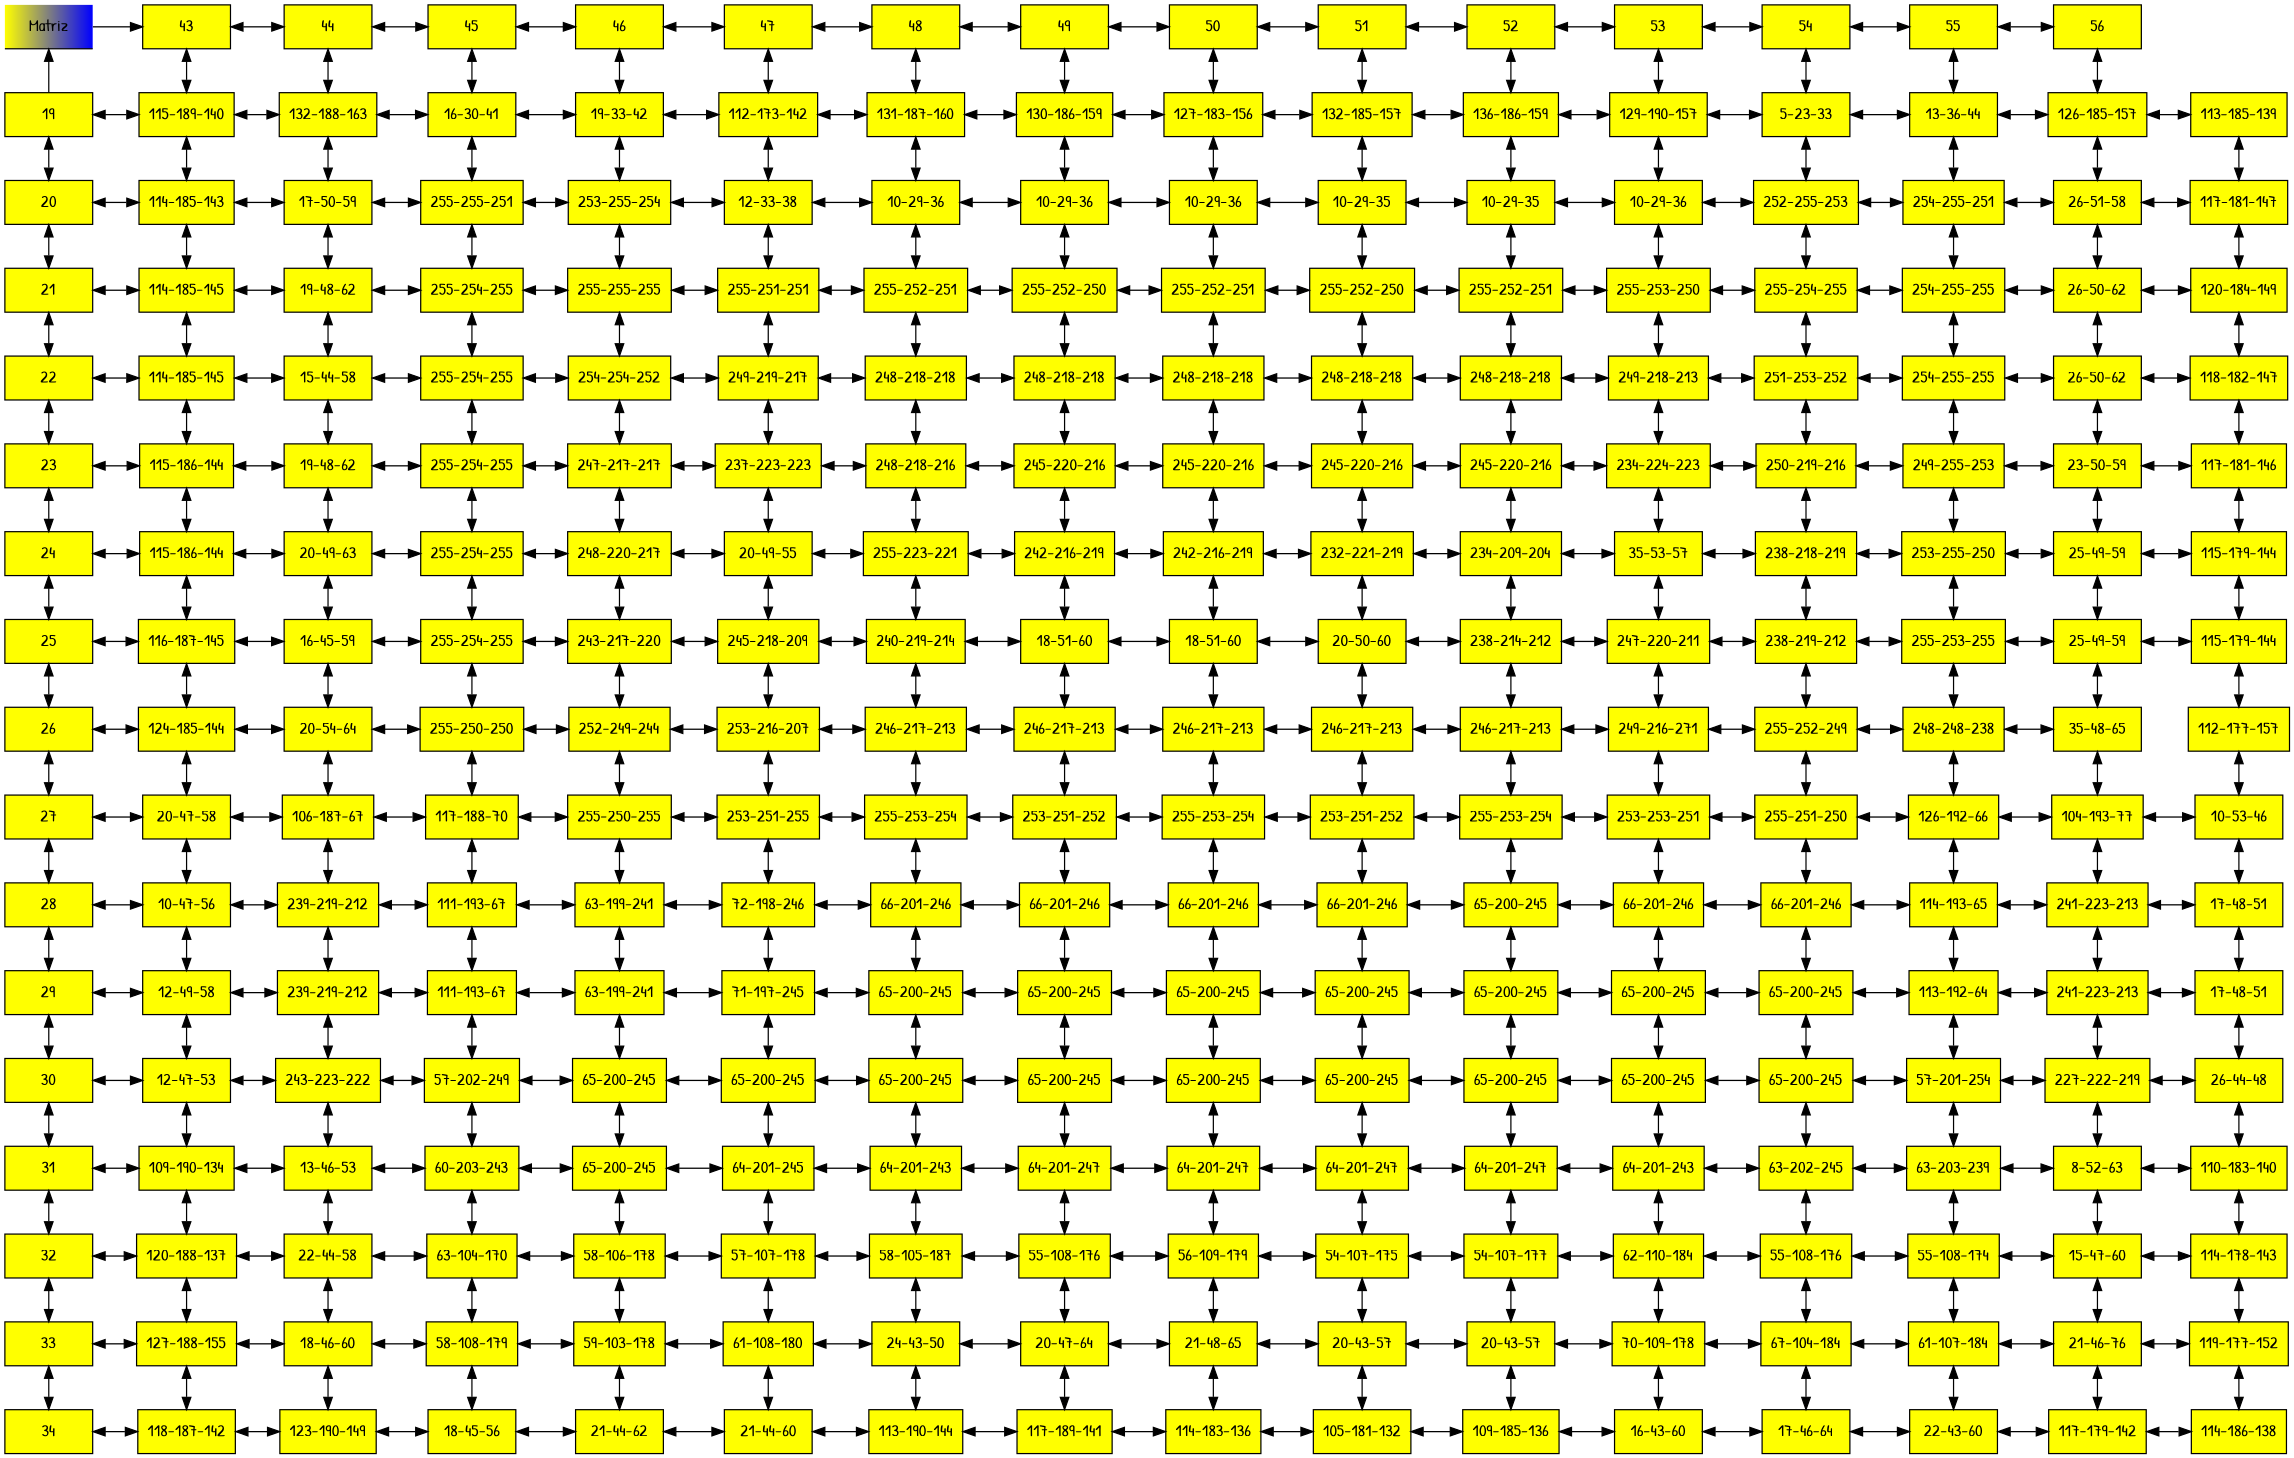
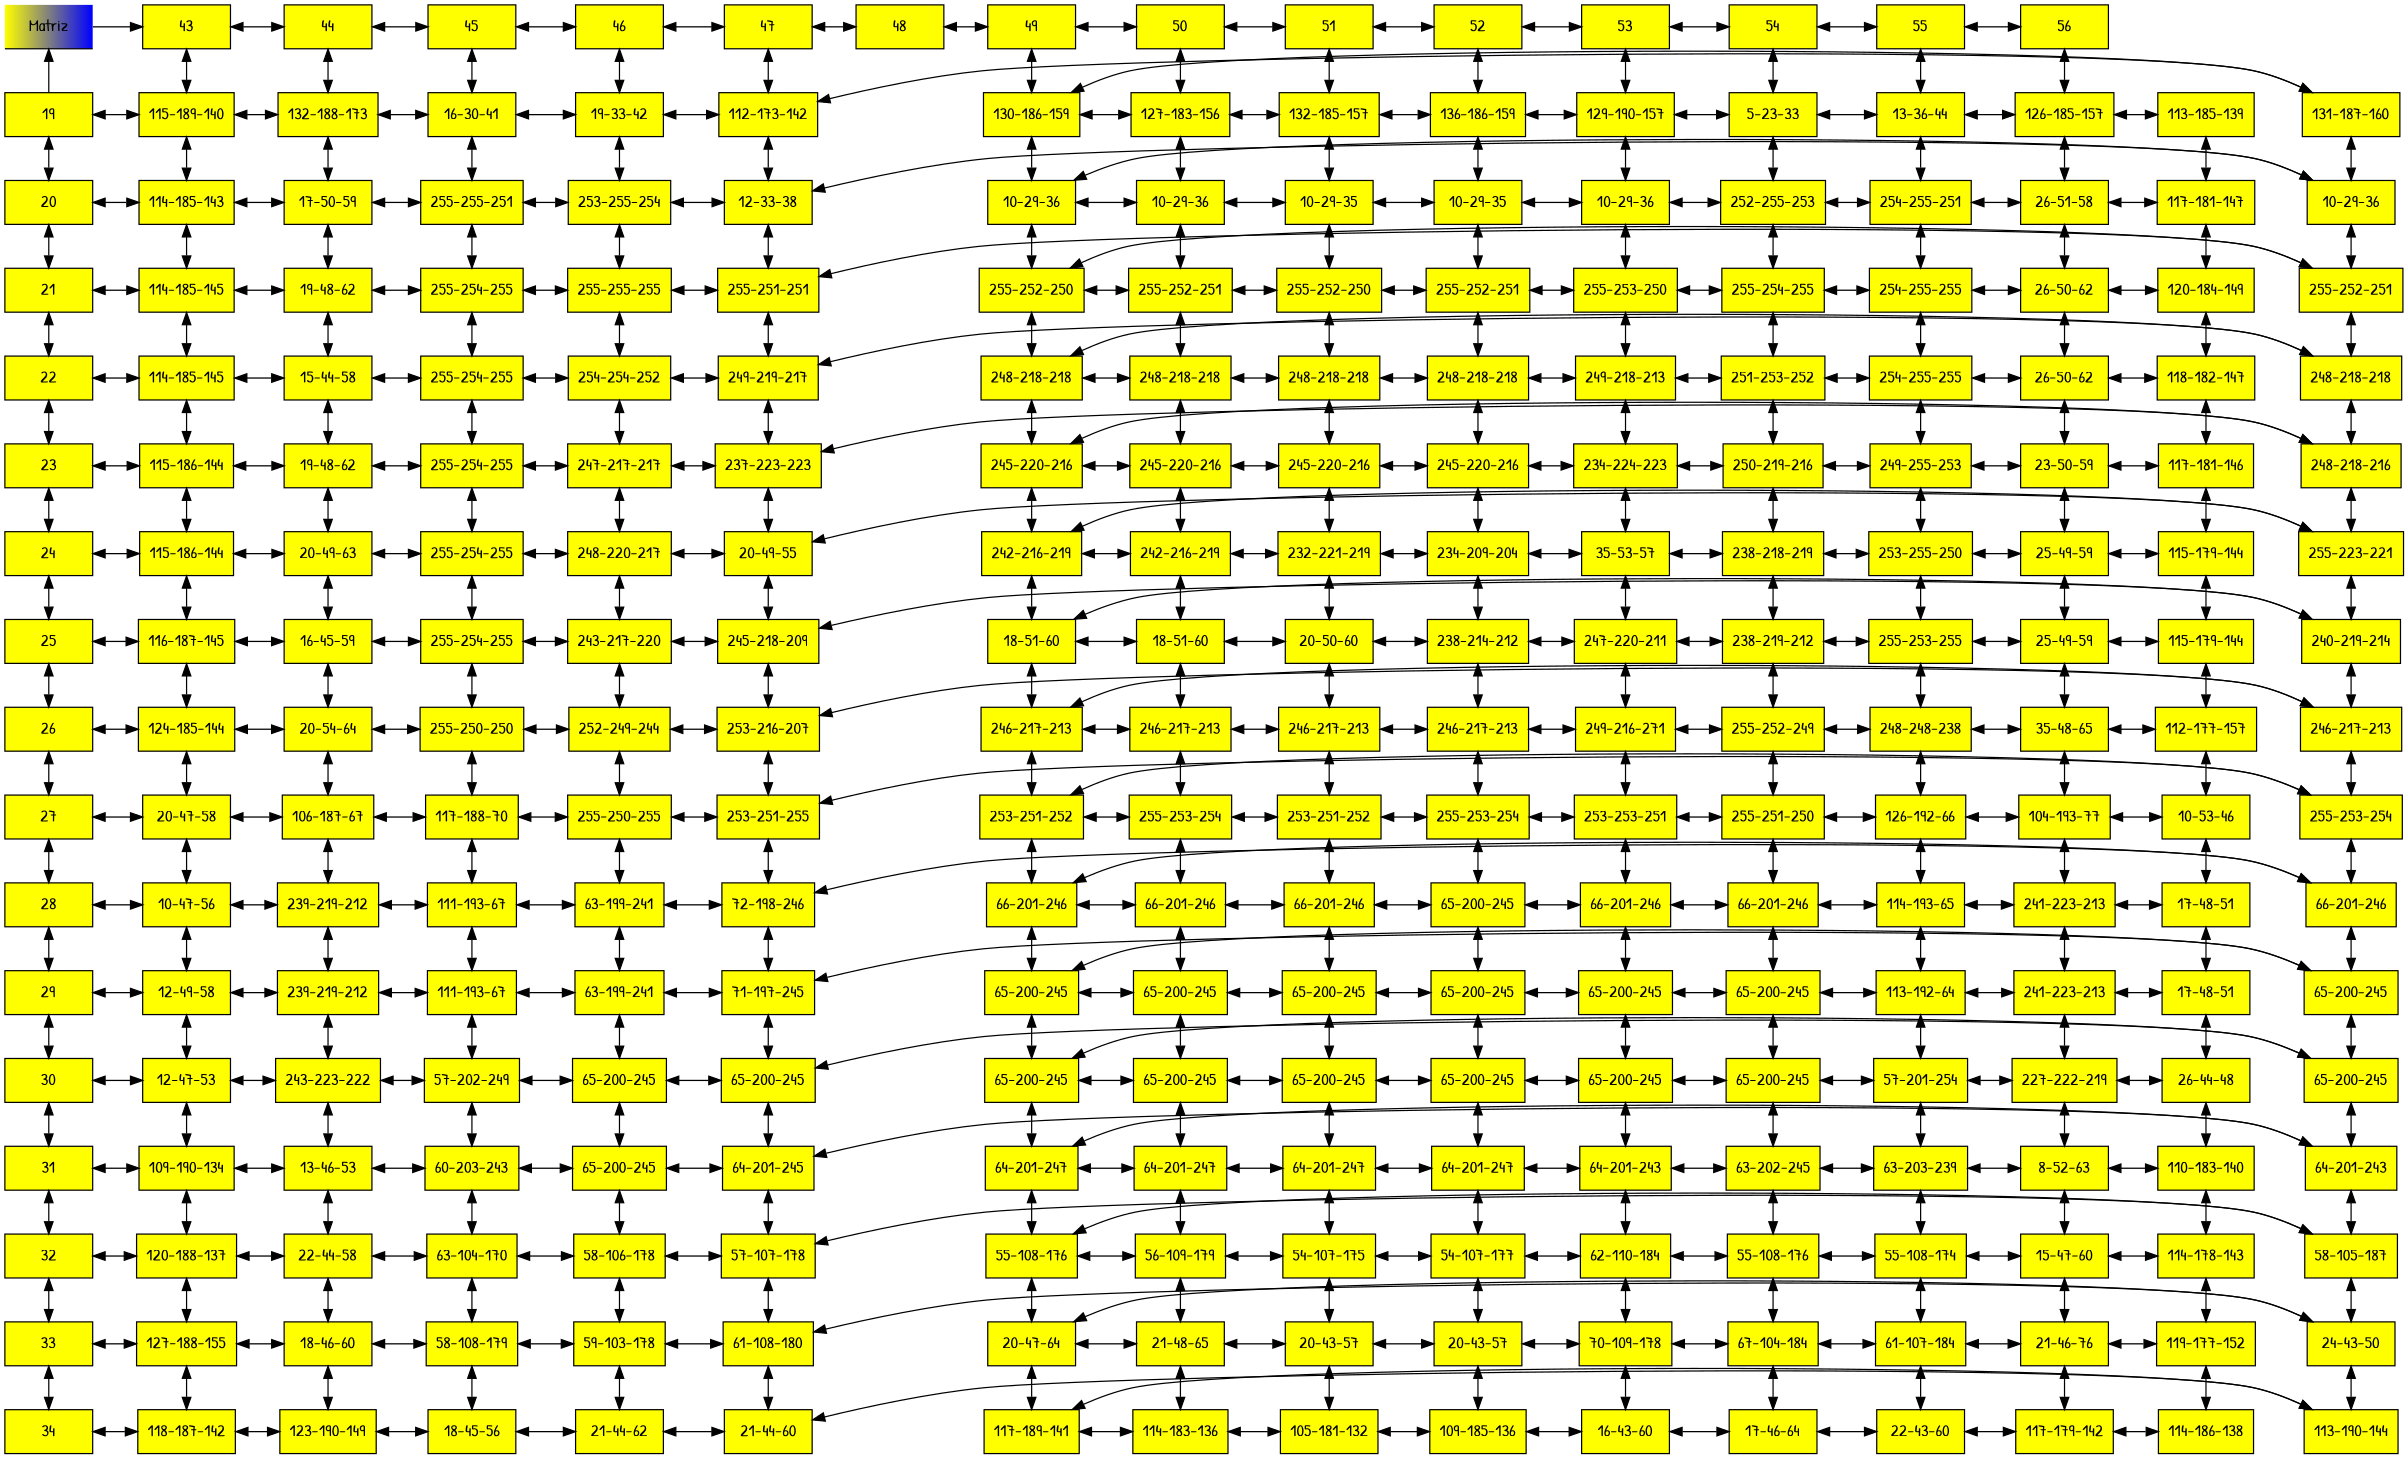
edge "48" -- "131-187-160": removed
node "132-188-163": label "132-188-163" -> "132-188-173"
edge "35-48-65" -- "112-177-157": added
